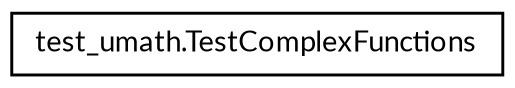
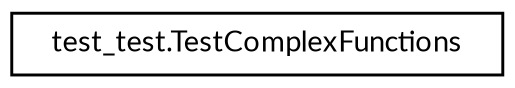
node "test_umath.TestComplexFunctions": label "test_umath.TestComplexFunctions" -> "test_test.TestComplexFunctions"
